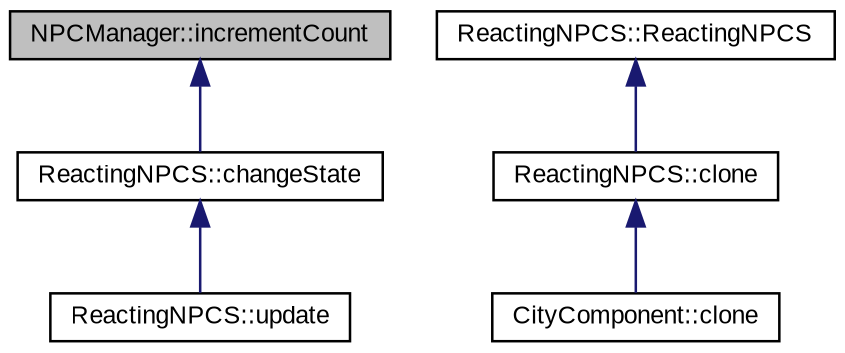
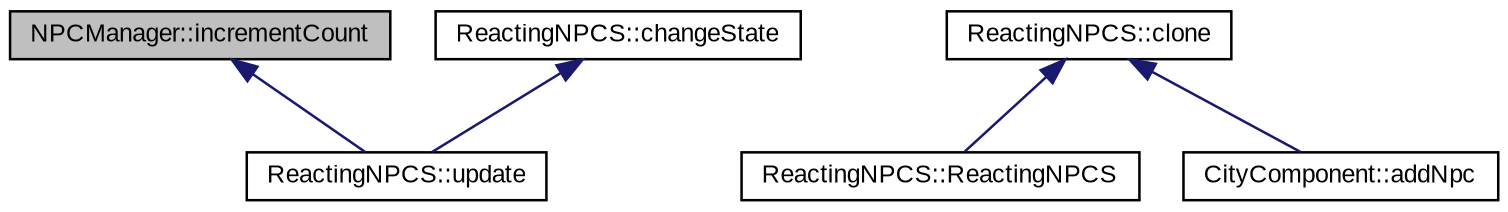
edge "ReactingNPCS::changeState" -> "NPCManager::incrementCount": now "ReactingNPCS::update" -> "NPCManager::incrementCount"
edge "ReactingNPCS::clone" -> "ReactingNPCS::ReactingNPCS": reversed
node "CityComponent::clone": label "CityComponent::clone" -> "CityComponent::addNpc"
